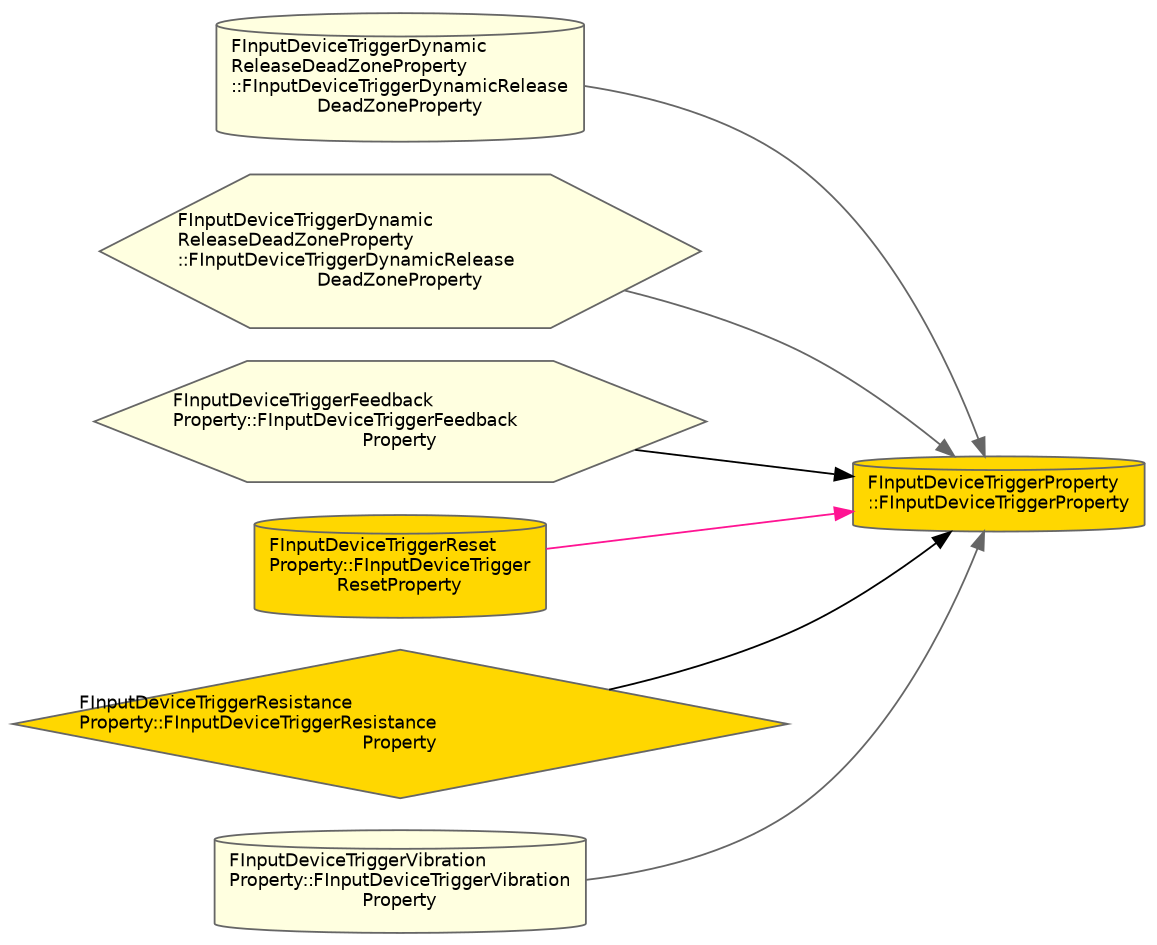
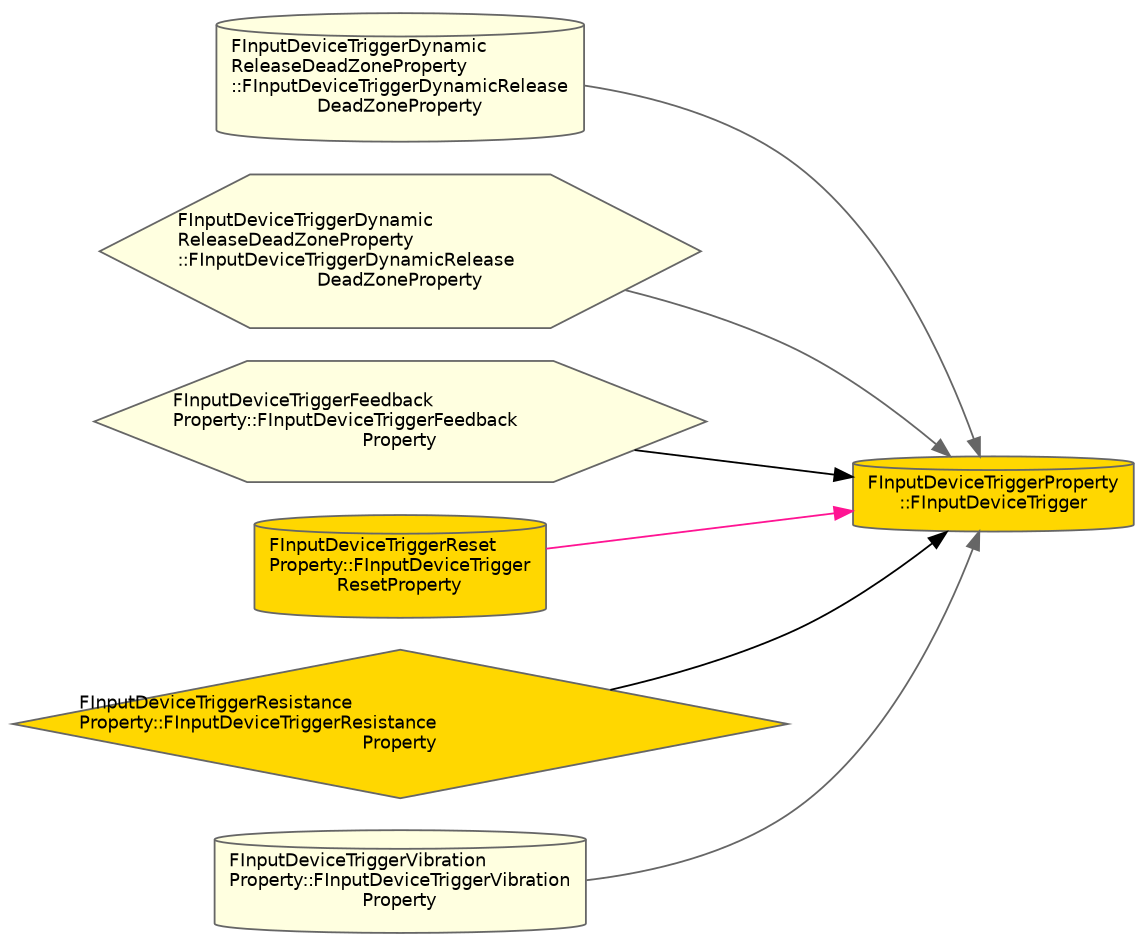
node "FInputDeviceTriggerProperty ::FInputDeviceTriggerProperty": label "FInputDeviceTriggerProperty ::FInputDeviceTriggerProperty" -> "FInputDeviceTriggerProperty ::FInputDeviceTrigger"
